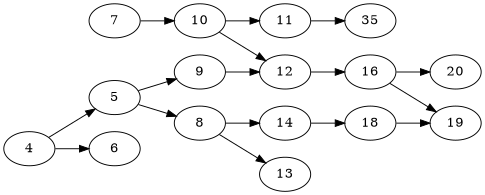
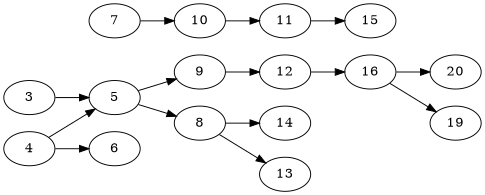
node "35": label "35" -> "15"
edge "10" -> "12": removed
node "3": added
node "18": removed
